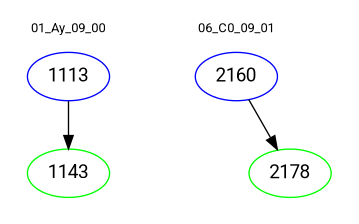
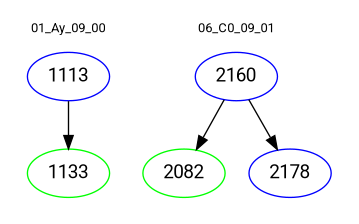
node "1143": label "1143" -> "1133"
node "2082": added
node "2178": color green -> blue
